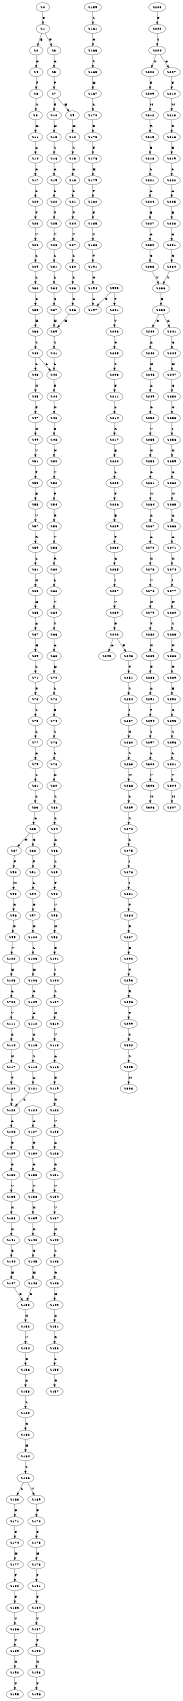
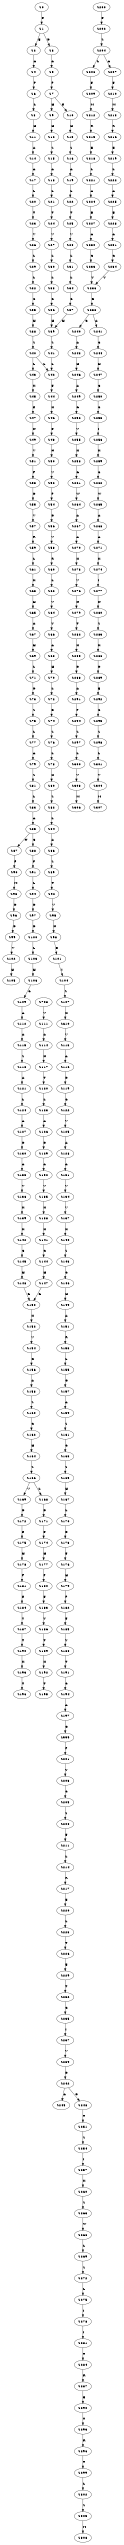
edge "S999" -> "S197": reversed
edge "S105" -> "S708": removed, label "A"
edge "S121" -> "S123": now "S121" -> "S124"
edge "S157" -> "S159": added, label "A"
